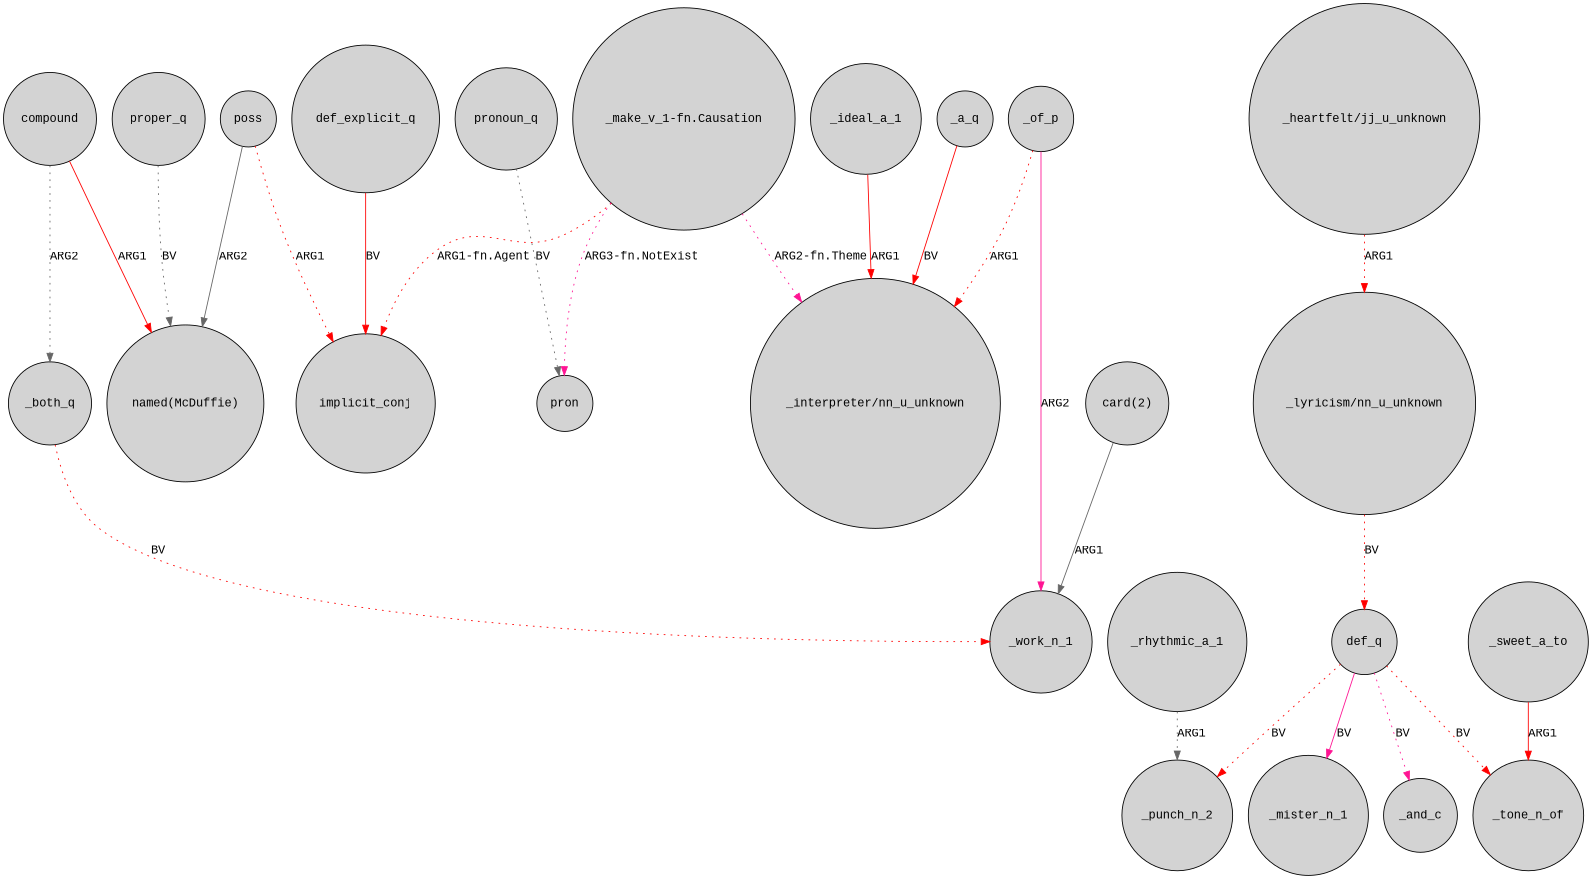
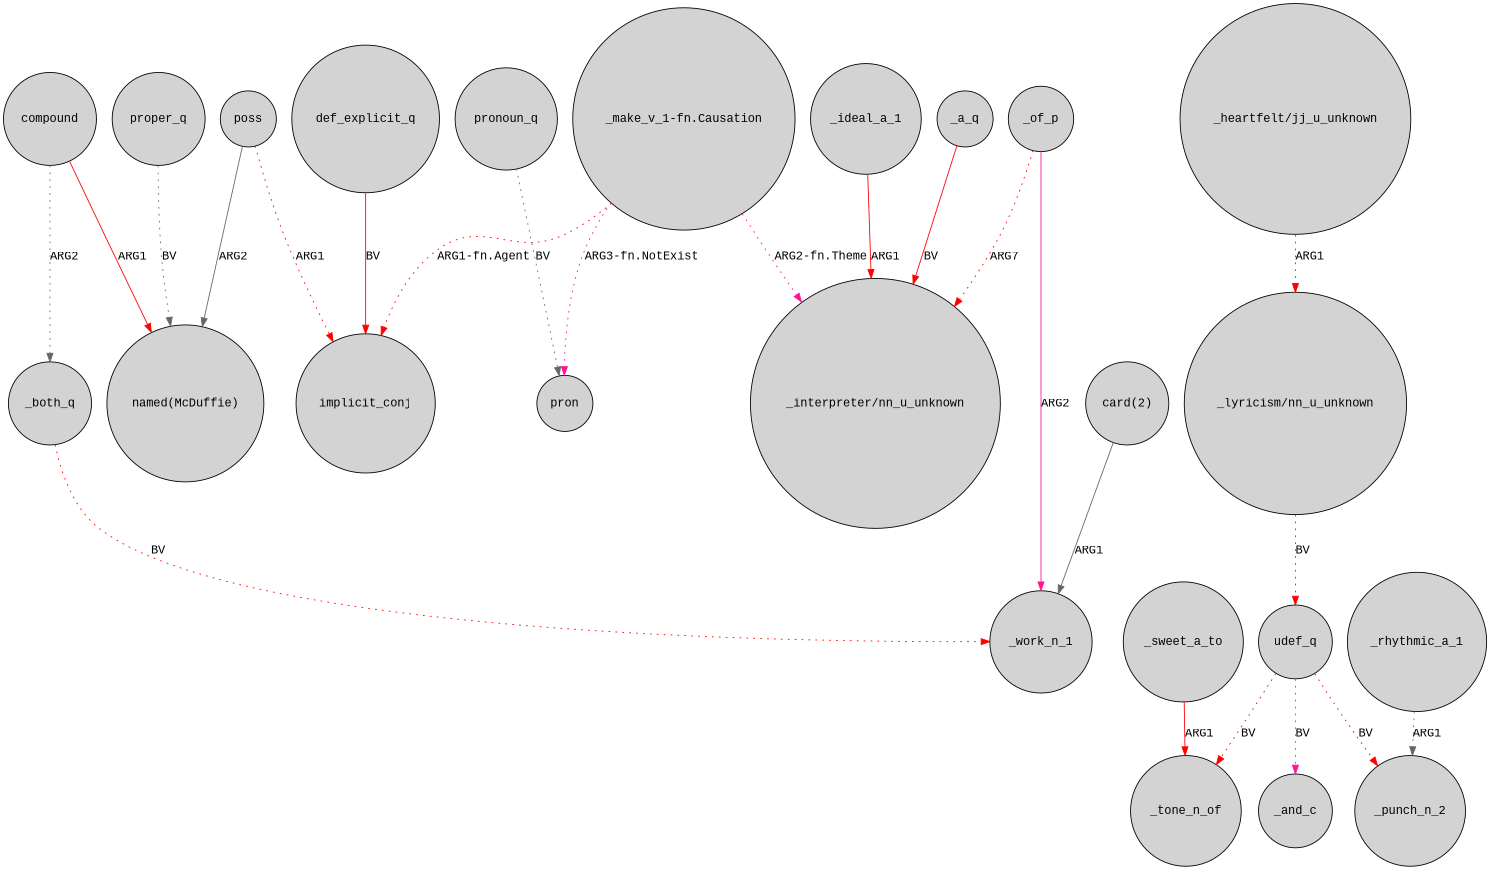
edge "_of_p" -> "_interpreter/nn_u_unknown": label "ARG1" -> "ARG7"
node "def_q": label "def_q" -> "udef_q"
node "_mister_n_1": removed
